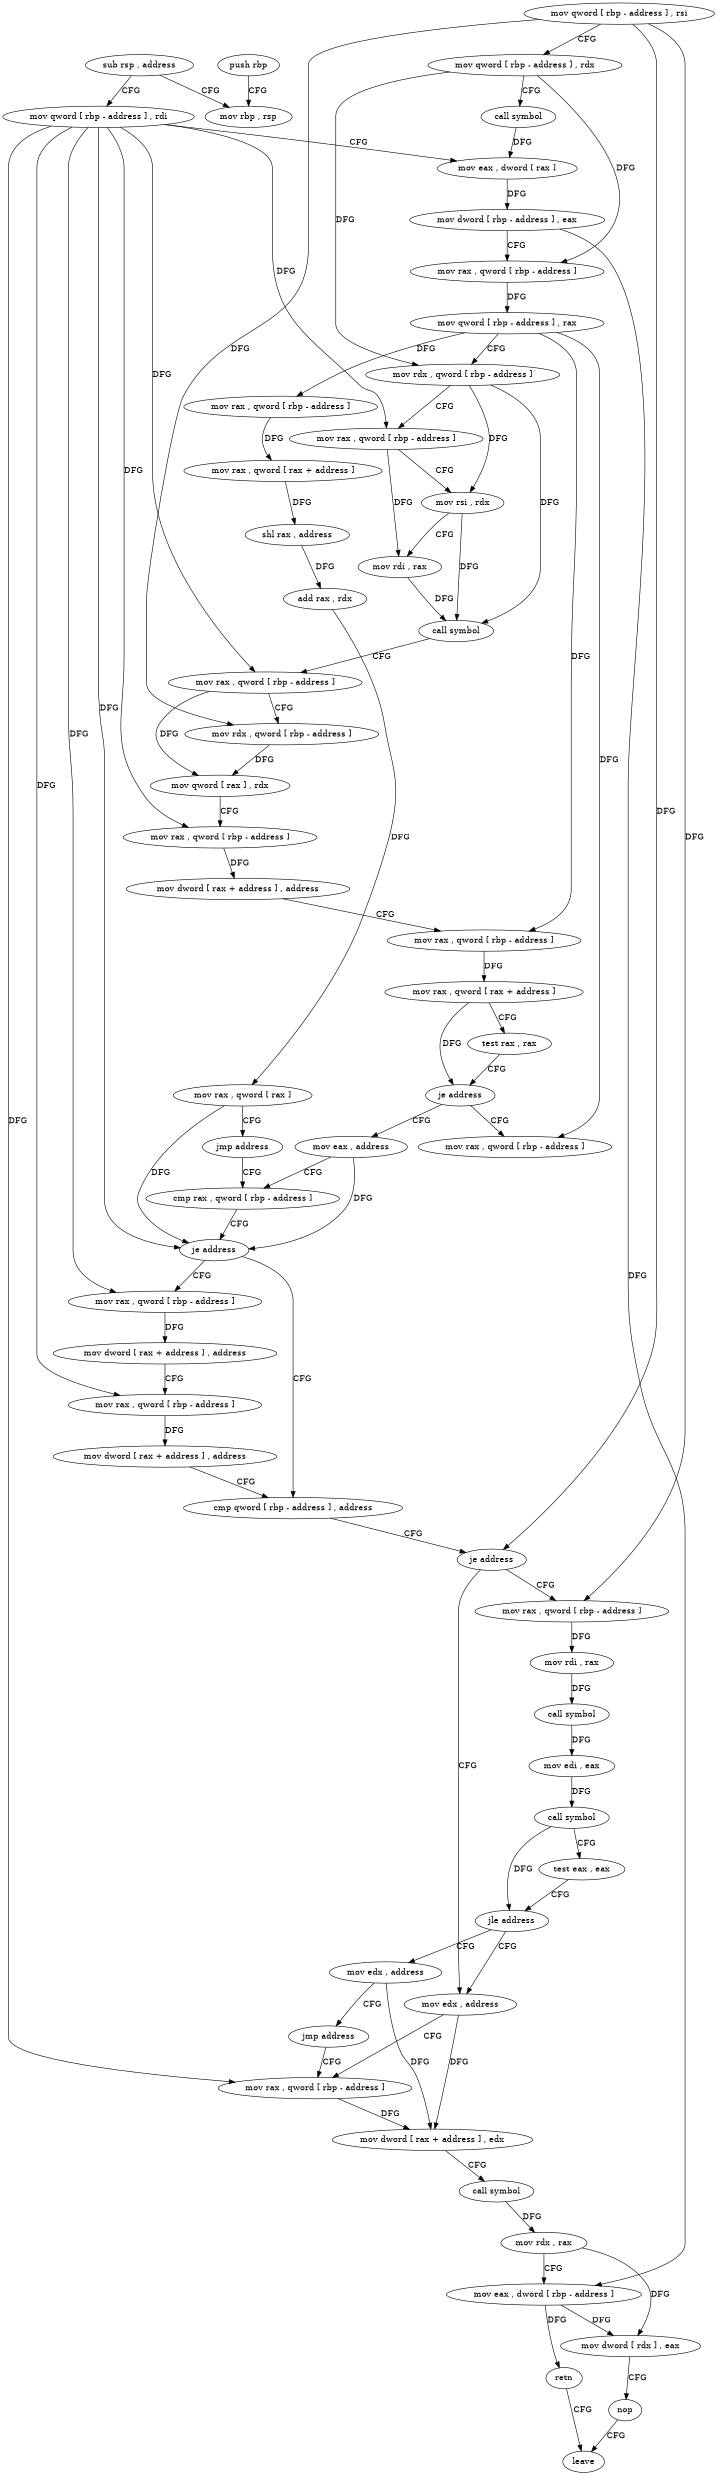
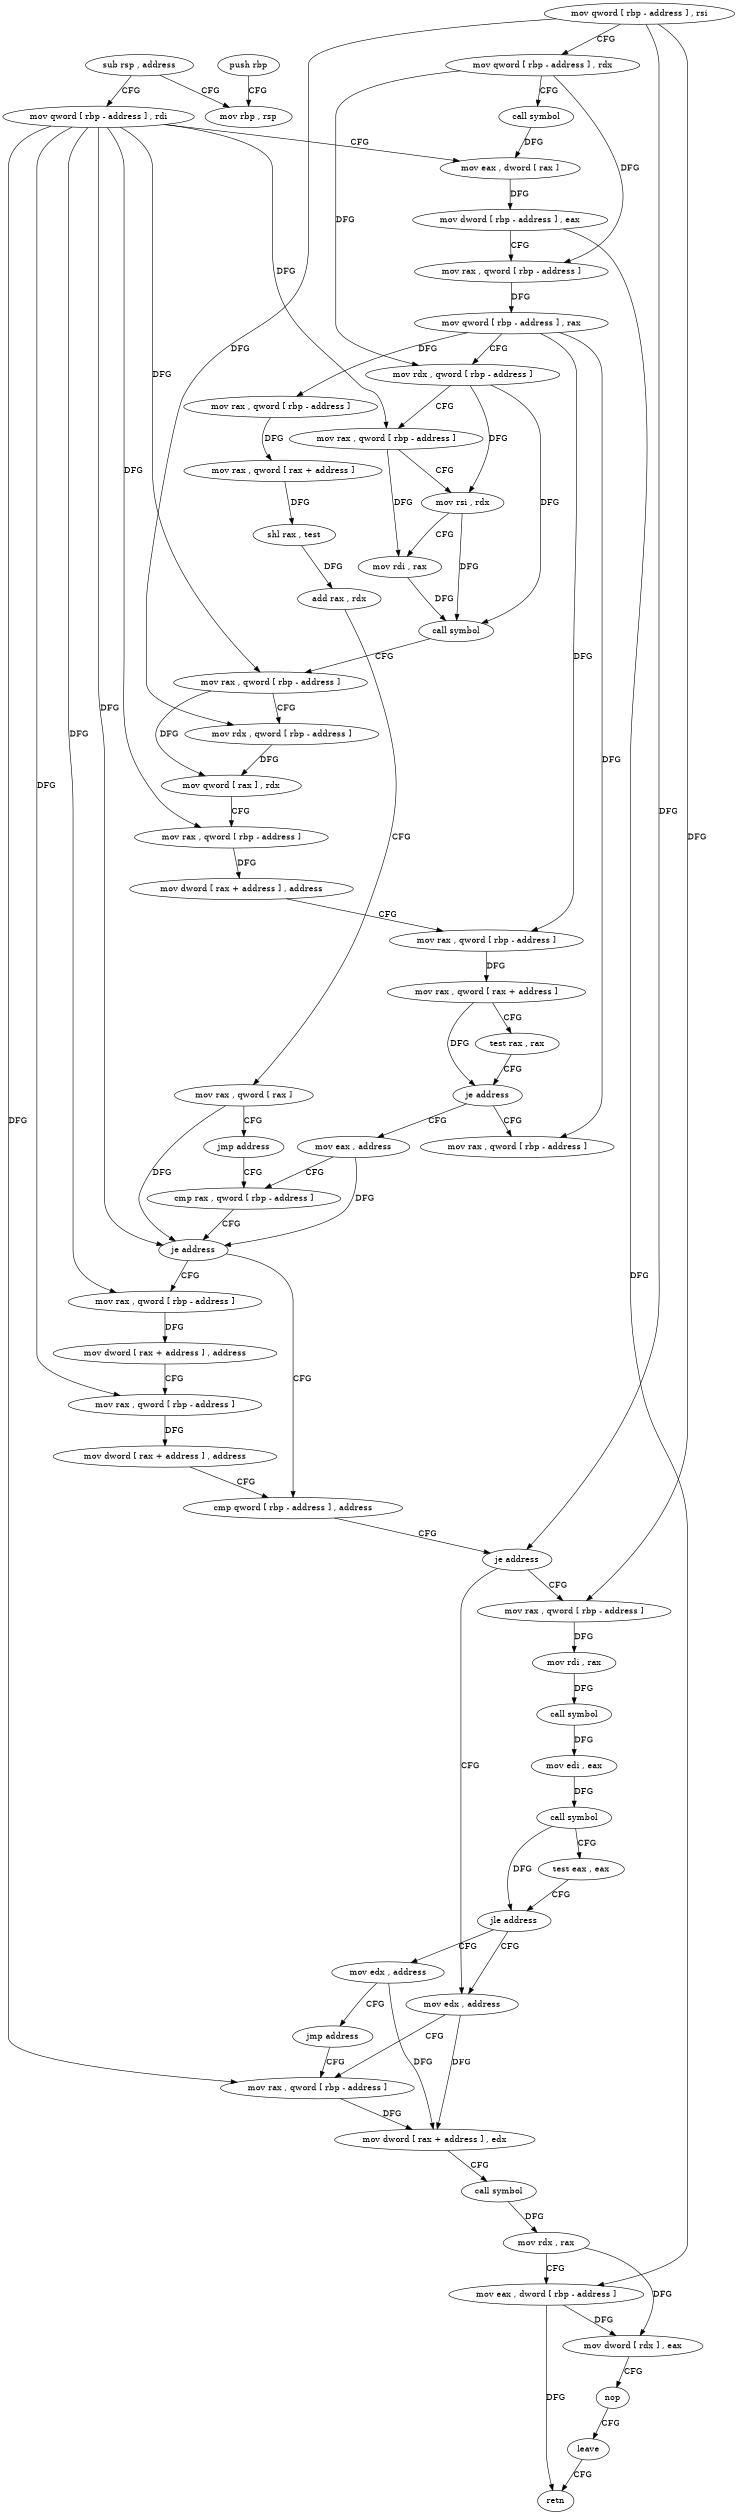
node "shl rax , address": label "shl rax , address" -> "shl rax , test"
edge "add rax , rdx" -> "mov rax , qword [ rax ]": label "DFG" -> "CFG"
edge "retn" -> "leave": reversed
